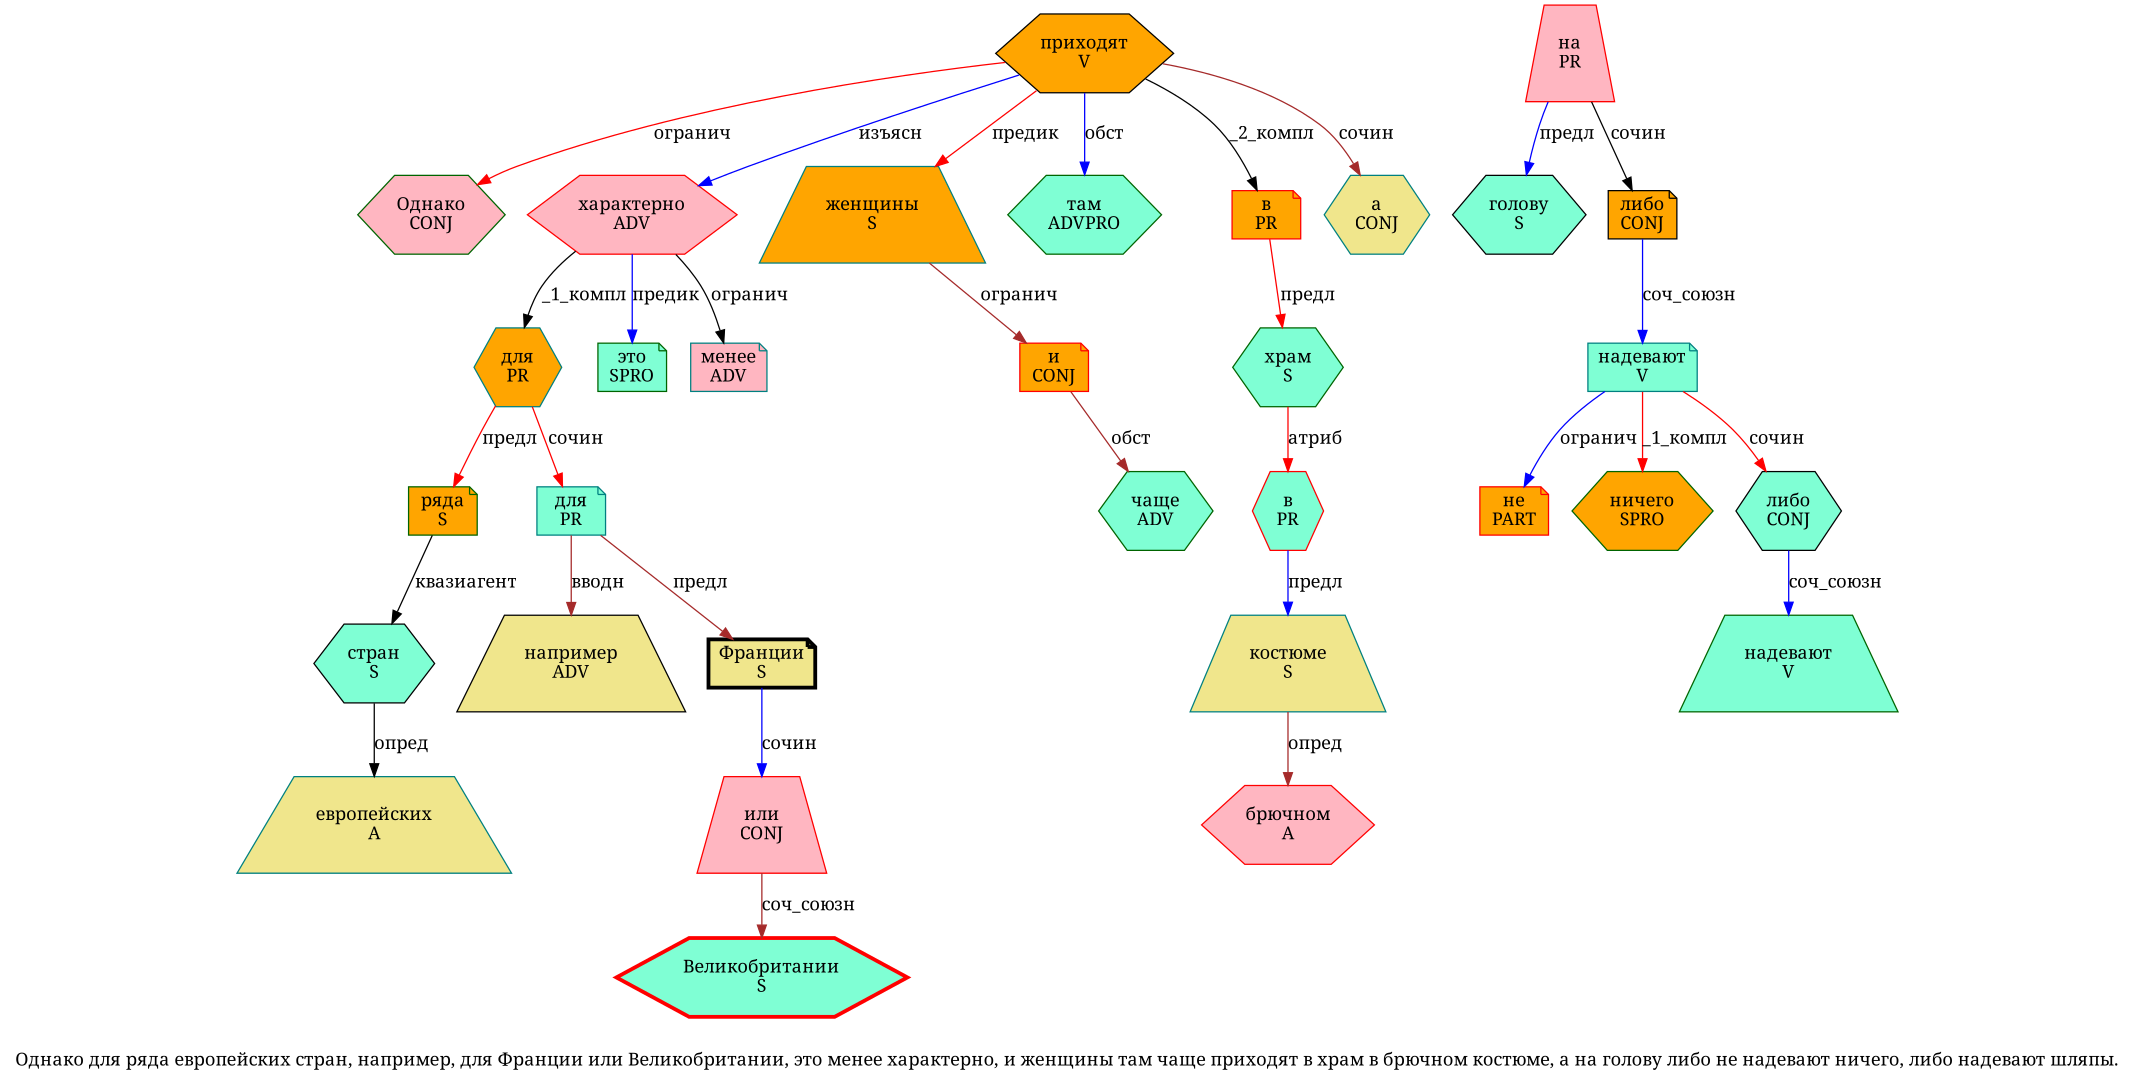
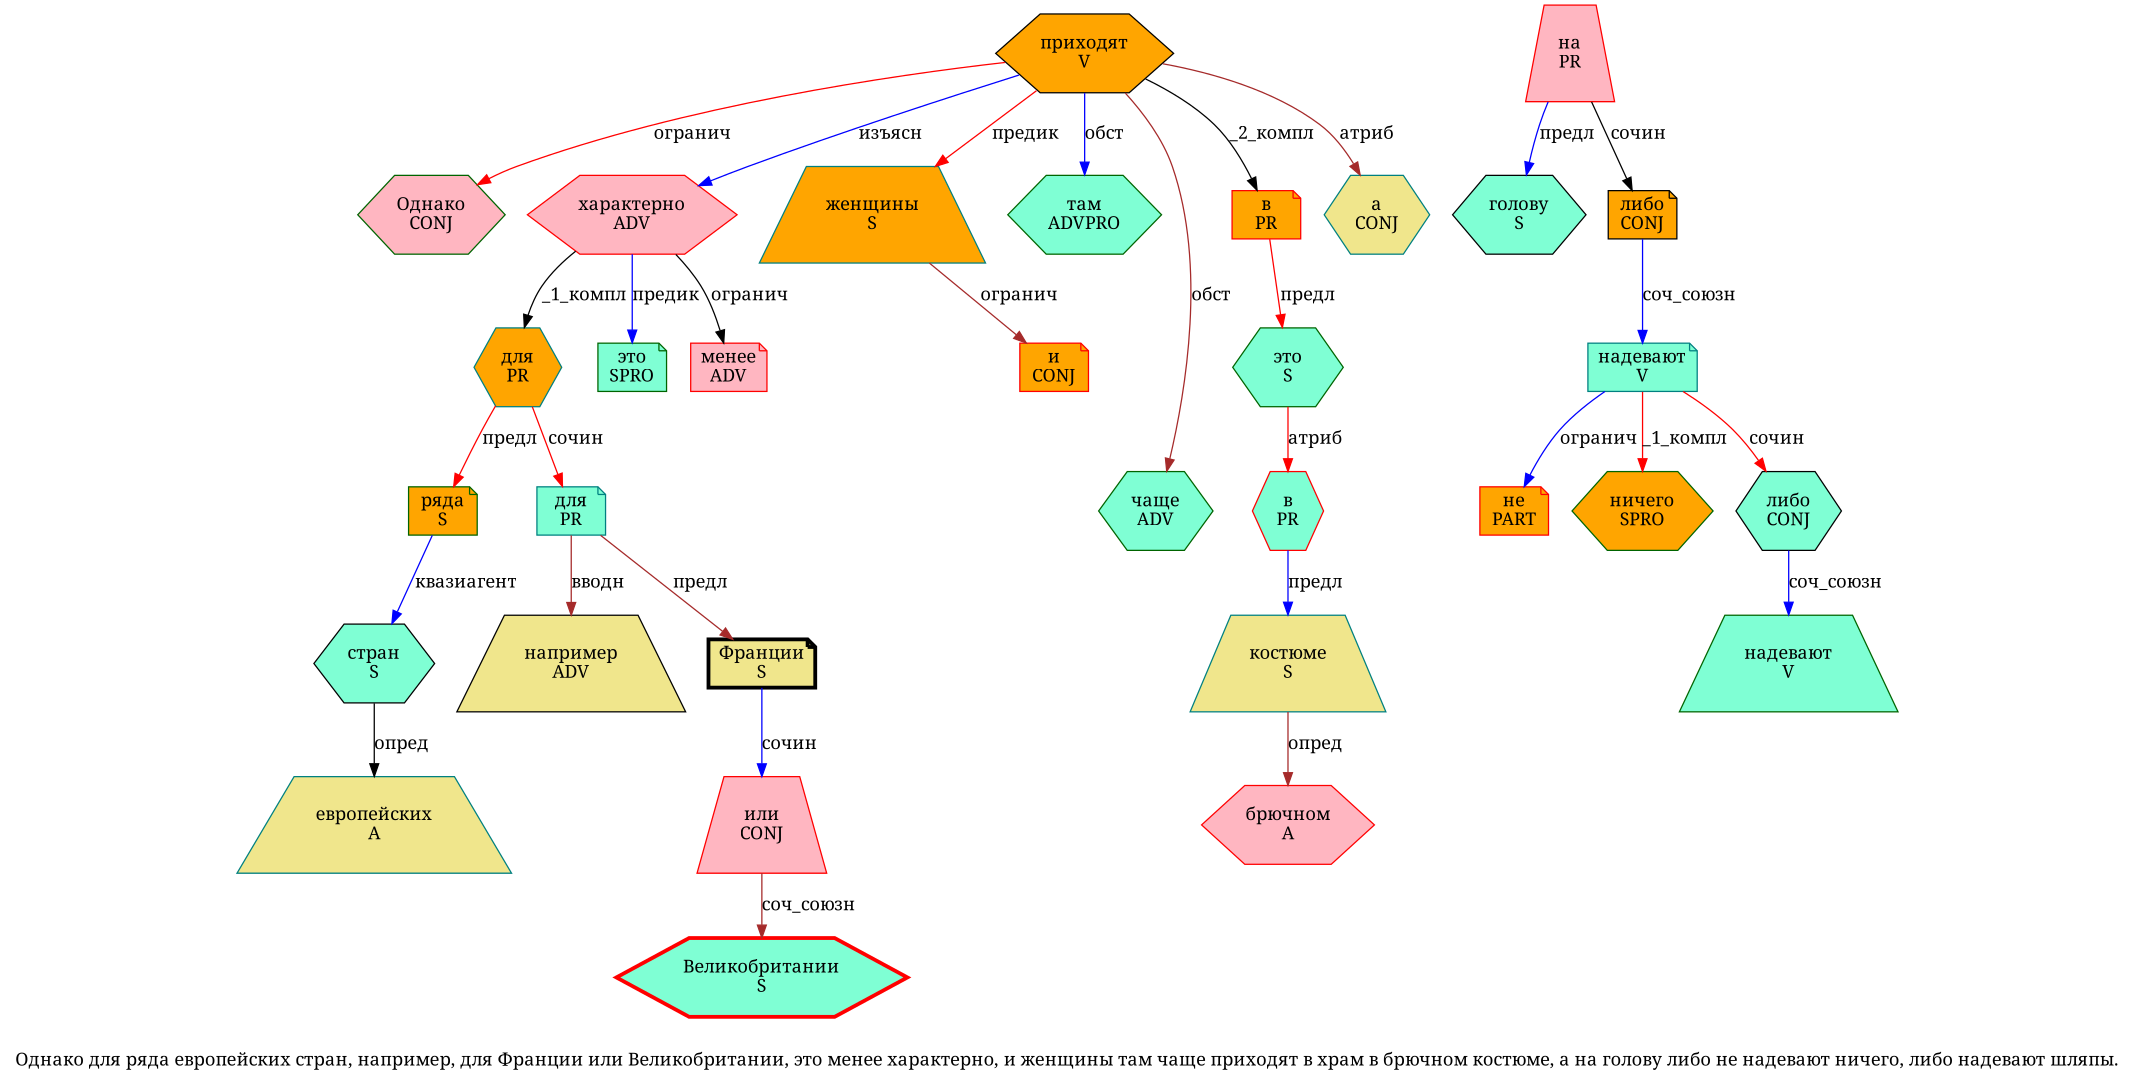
edge "приходят V" -> "а CONJ": label "сочин" -> "атриб"
node "менее ADV": color teal -> red
node "храм S": label "храм S" -> "это S"
edge "и CONJ" -> "чаще ADV": now "приходят V" -> "чаще ADV"
edge "ряда S" -> "стран S": color black -> blue
